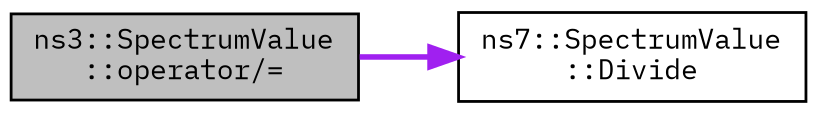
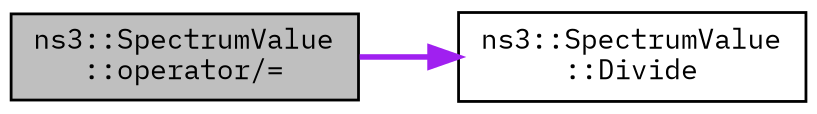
node "ns7::SpectrumValue ::Divide": label "ns7::SpectrumValue ::Divide" -> "ns3::SpectrumValue ::Divide"
